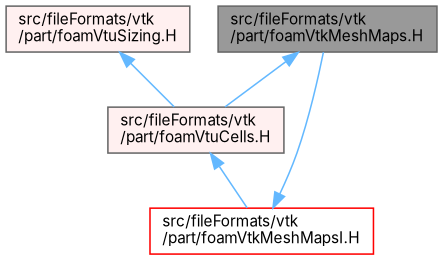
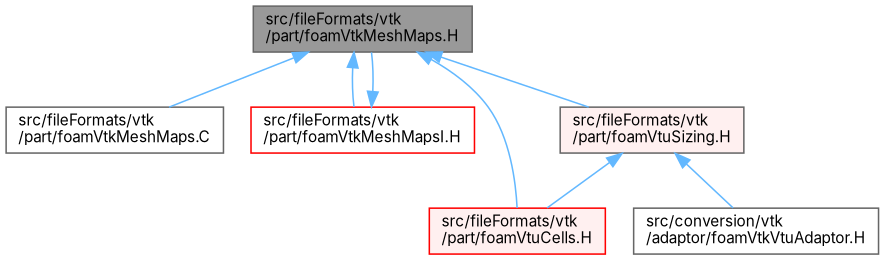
edge "src/fileFormats/vtk /part/foamVtuSizing.H" -> "src/fileFormats/vtk /part/foamVtkMeshMaps.H": added
node "src/fileFormats/vtk /part/foamVtkMeshMaps.C": added
node "src/fileFormats/vtk /part/foamVtuCells.H": color grey40 -> red
edge "src/fileFormats/vtk /part/foamVtkMeshMapsI.H" -> "src/fileFormats/vtk /part/foamVtuCells.H": now "src/fileFormats/vtk /part/foamVtkMeshMapsI.H" -> "src/fileFormats/vtk /part/foamVtkMeshMaps.H"
node "src/conversion/vtk /adaptor/foamVtkVtuAdaptor.H": added
